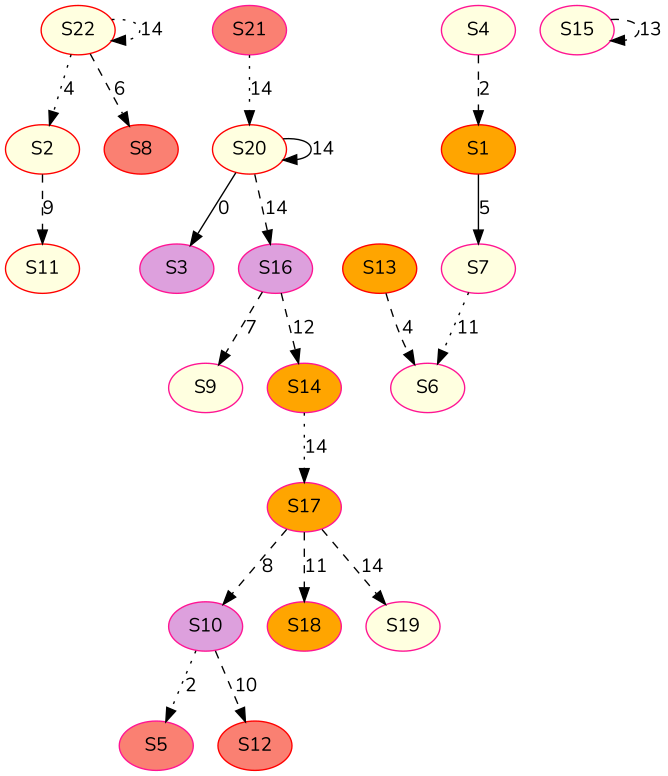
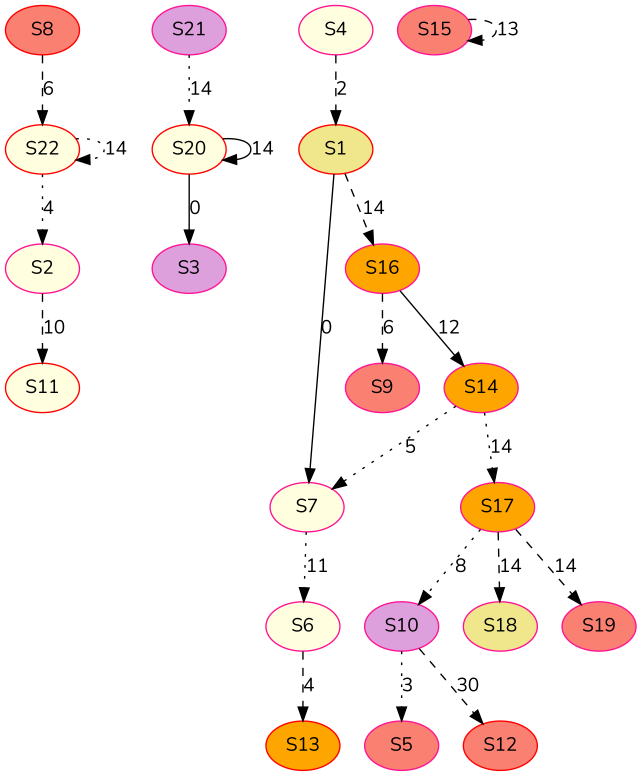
node "S21": fillcolor salmon -> plum
node "S15": fillcolor lightyellow -> salmon
edge "S22" -> "S8": reversed
node "S2": color red -> deeppink
node "S1": fillcolor orange -> khaki
edge "S20" -> "S16": now "S1" -> "S16"
edge "S2" -> "S11": label "9" -> "10"
edge "S1" -> "S7": label "5" -> "0"
node "S16": fillcolor plum -> orange
edge "S16" -> "S14": style dashed -> solid
edge "S13" -> "S6": reversed
edge "S16" -> "S9": label "7" -> "6"
node "S9": fillcolor lightyellow -> salmon
edge "S14" -> "S7": added, label "5"
edge "S17" -> "S10": style dashed -> dotted
edge "S17" -> "S18": label "11" -> "14"
node "S18": fillcolor orange -> khaki
node "S19": fillcolor lightyellow -> salmon
edge "S10" -> "S5": label "2" -> "3"
edge "S10" -> "S12": label "10" -> "30"
